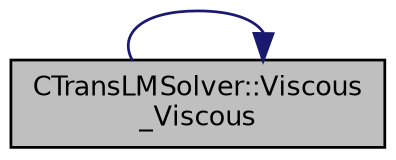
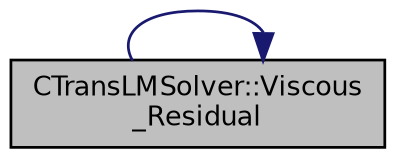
node "CTransLMSolver::Viscous _Viscous": label "CTransLMSolver::Viscous _Viscous" -> "CTransLMSolver::Viscous _Residual"
